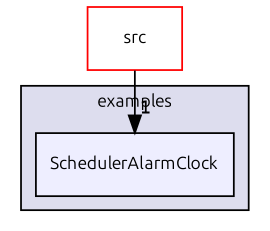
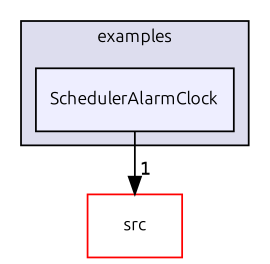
edge "src" -> "SchedulerAlarmClock": reversed
